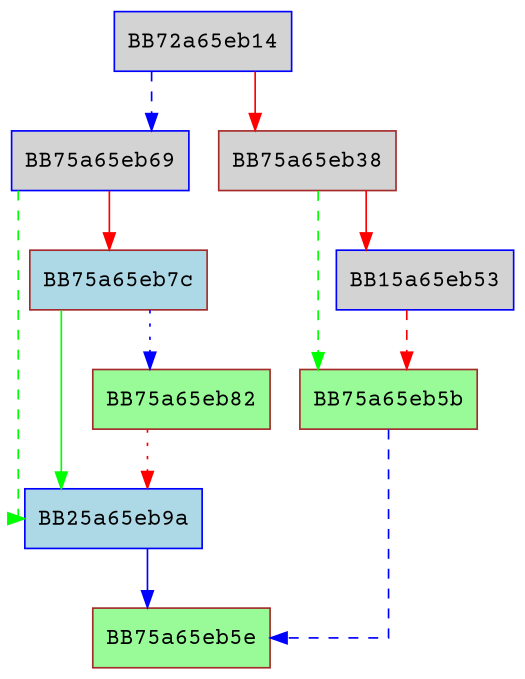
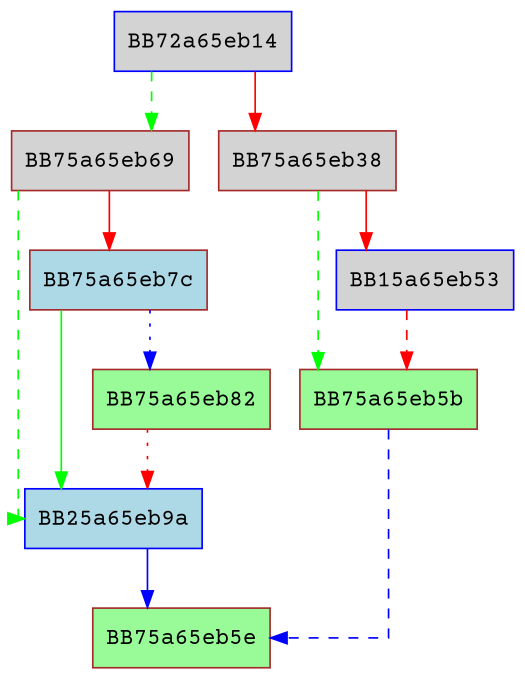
edge "BB72a65eb14" -> "BB75a65eb69": color blue -> green
node "BB75a65eb69": color blue -> brown
